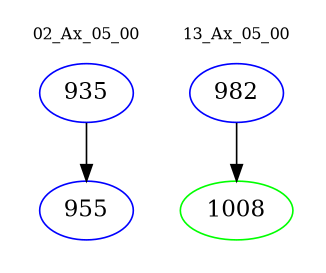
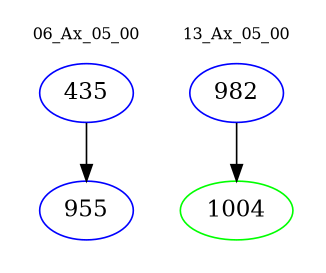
cluster "02_Ax_05_00": label "02_Ax_05_00" -> "06_Ax_05_00"
node "935": label "935" -> "435"
node "1008": label "1008" -> "1004"
